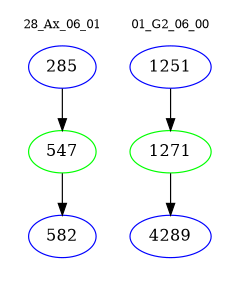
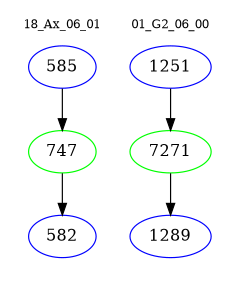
cluster "28_Ax_06_01": label "28_Ax_06_01" -> "18_Ax_06_01"
node "285": label "285" -> "585"
node "547": label "547" -> "747"
node "1271": label "1271" -> "7271"
node "4289": label "4289" -> "1289"
